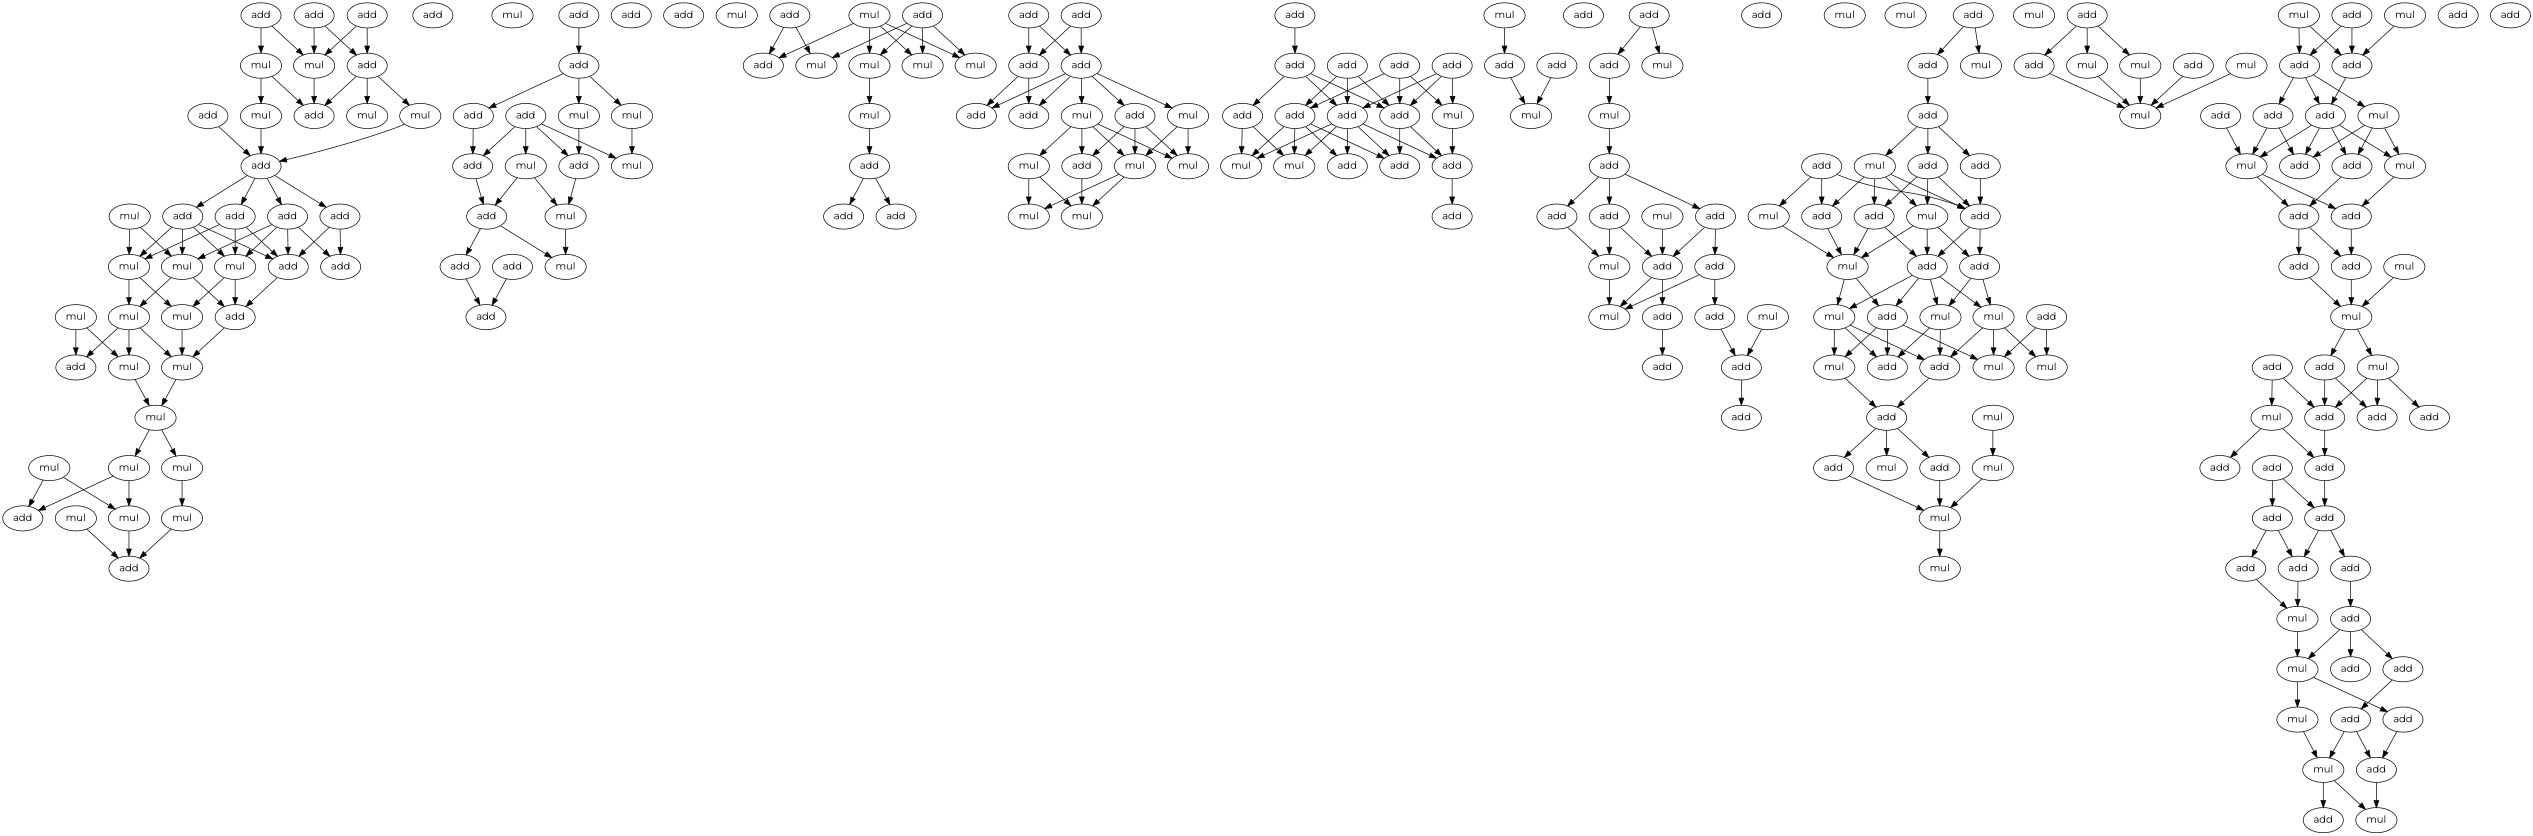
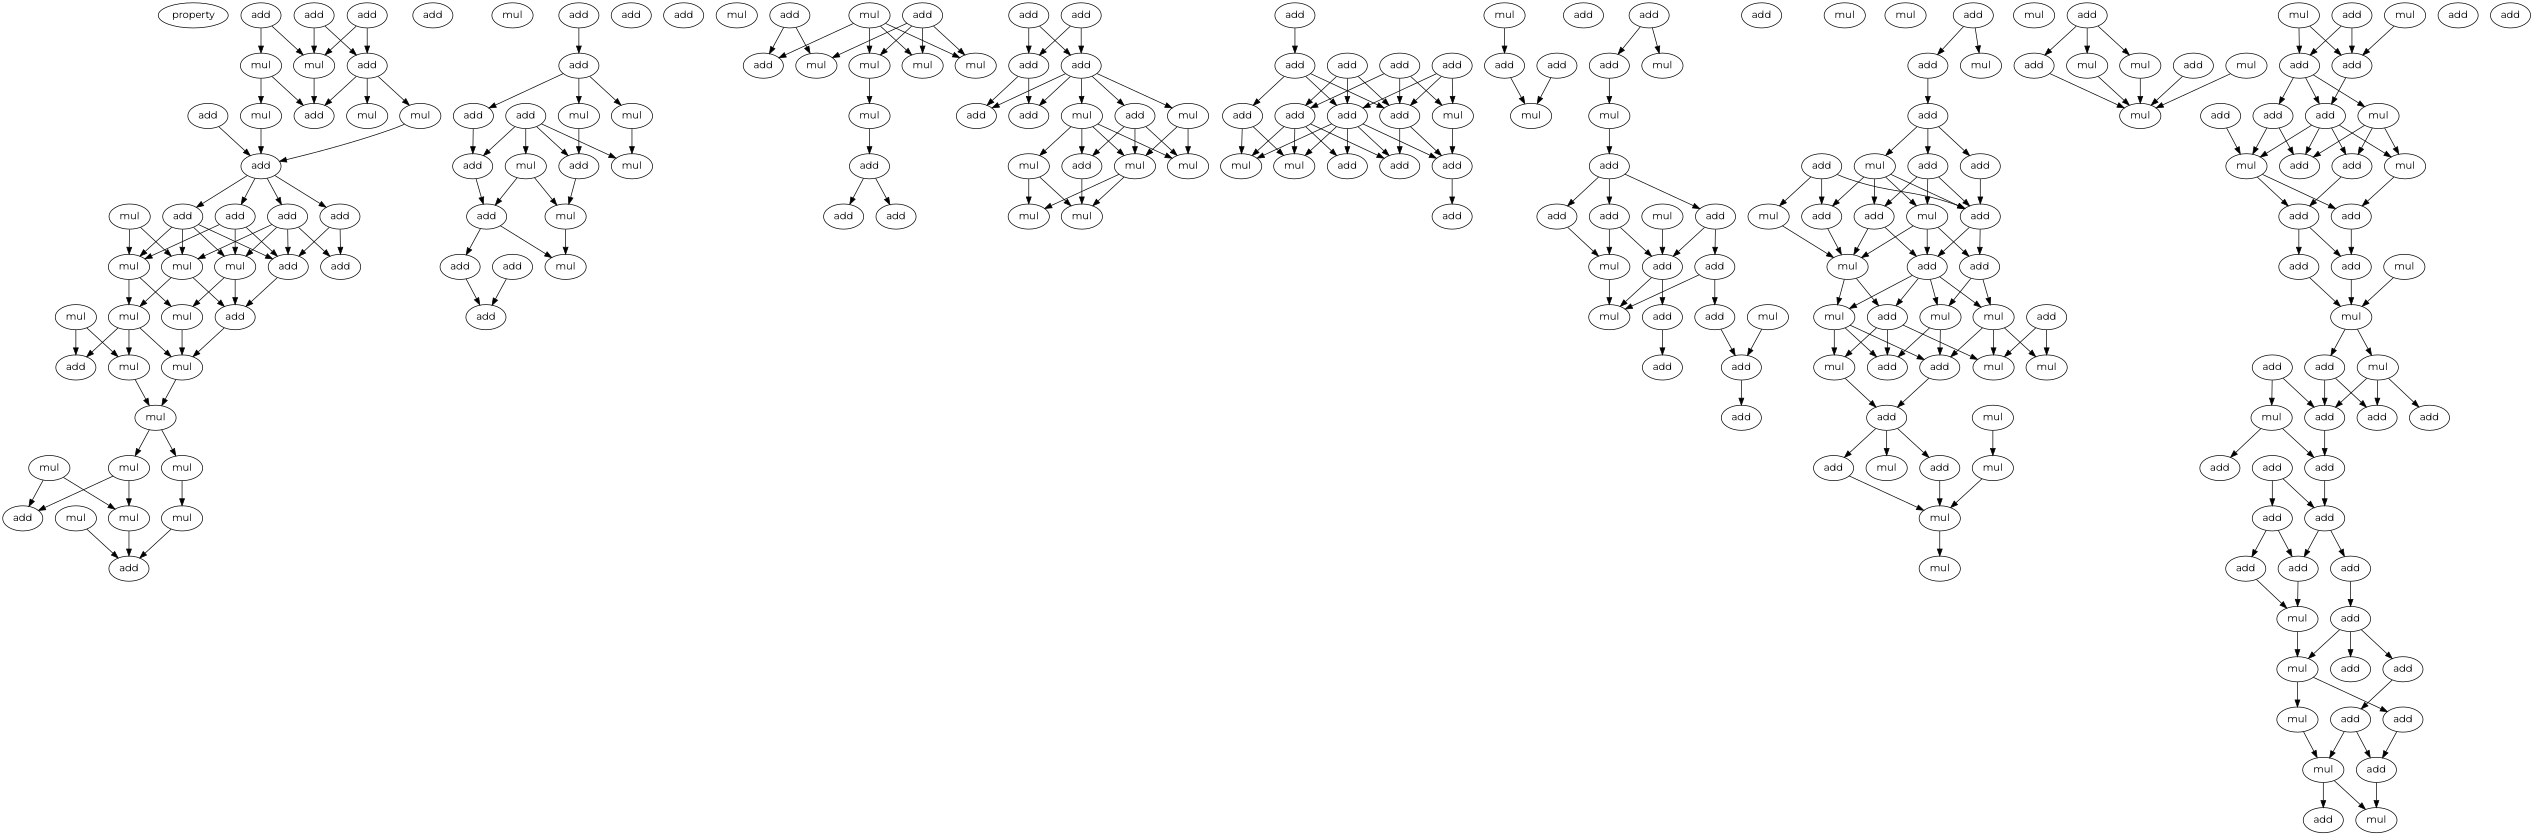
node "property": added
